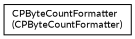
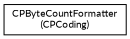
node "CPByteCountFormatter (CPByteCountFormatter)": label "CPByteCountFormatter (CPByteCountFormatter)" -> "CPByteCountFormatter (CPCoding)"
